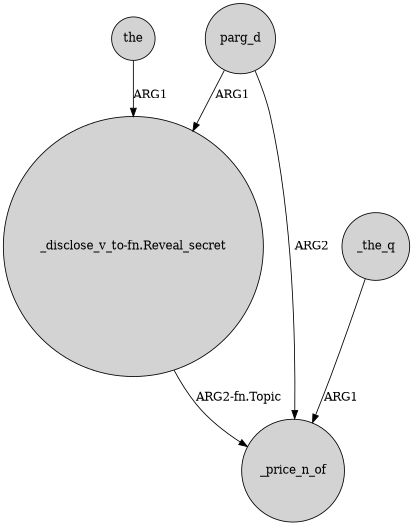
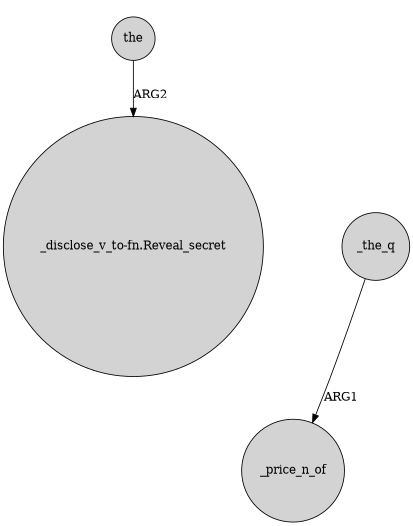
node "parg_d": removed
edge "the" -> "_disclose_v_to-fn.Reveal_secret": label "ARG1" -> "ARG2"
edge "_disclose_v_to-fn.Reveal_secret" -> "_price_n_of": removed, label "ARG2-fn.Topic"
